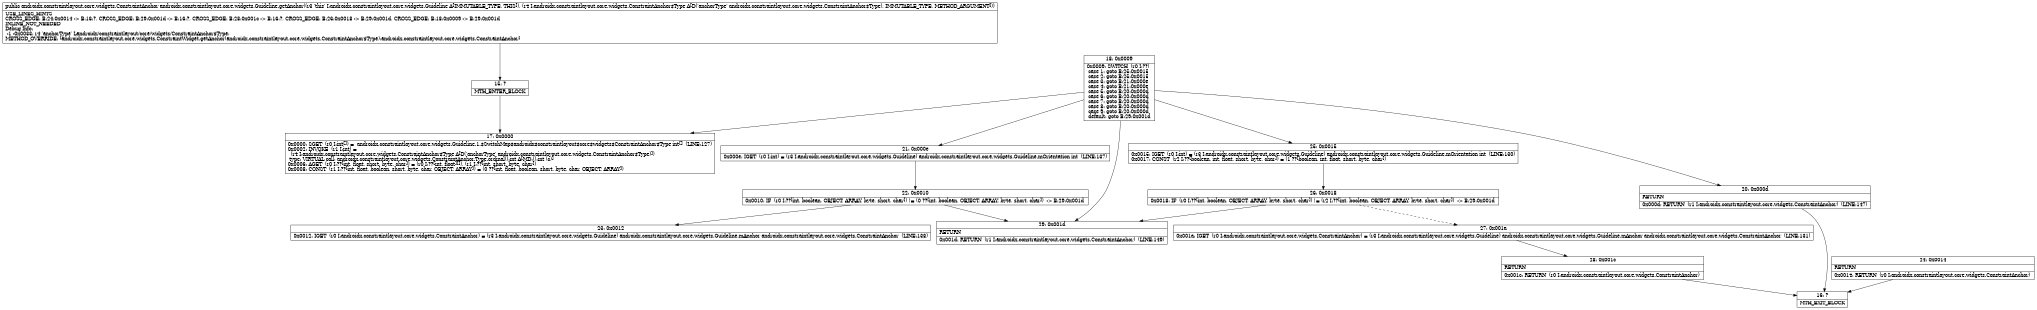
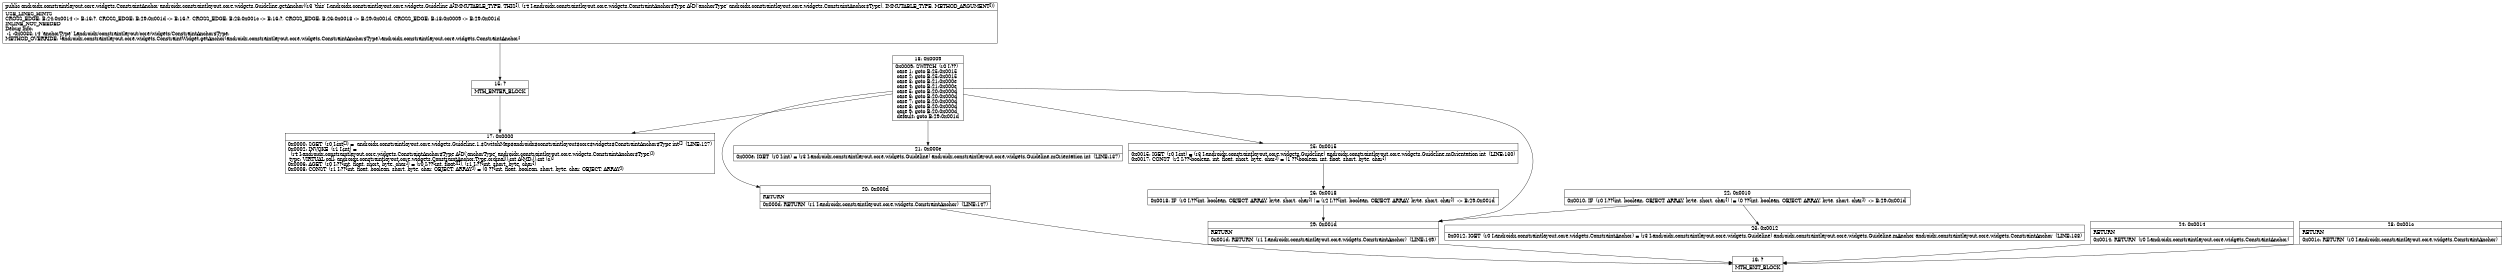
edge "21: 0x000e" -> "22: 0x0010": removed
node "27: 0x001a": removed
edge "29: 0x001d" -> "16: ?": added
